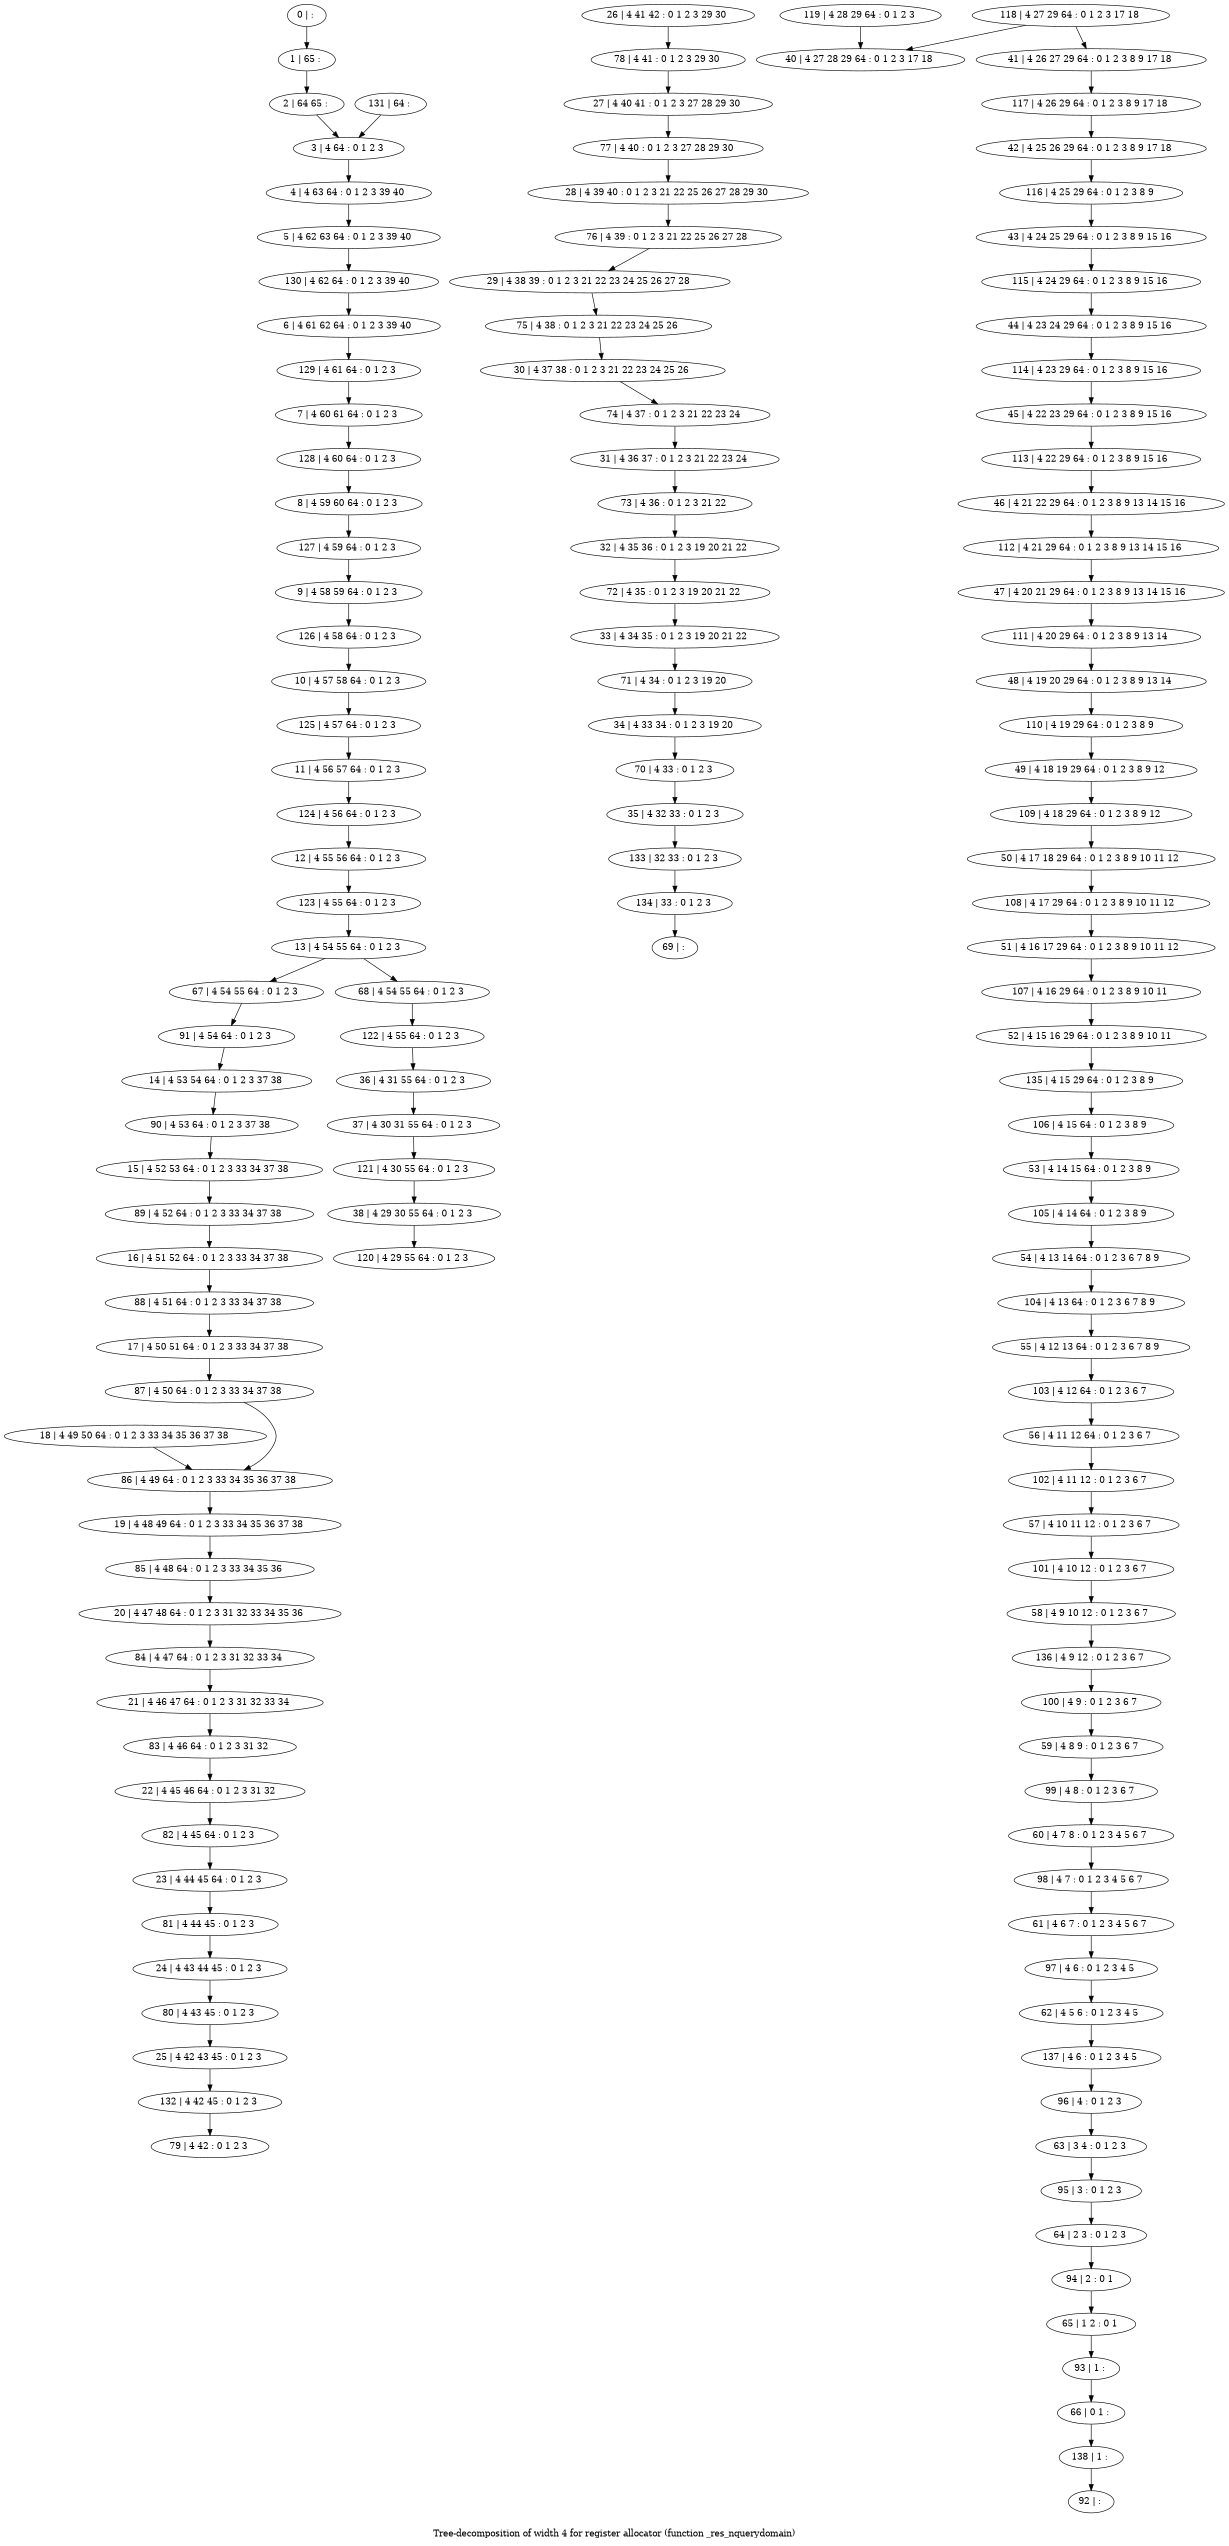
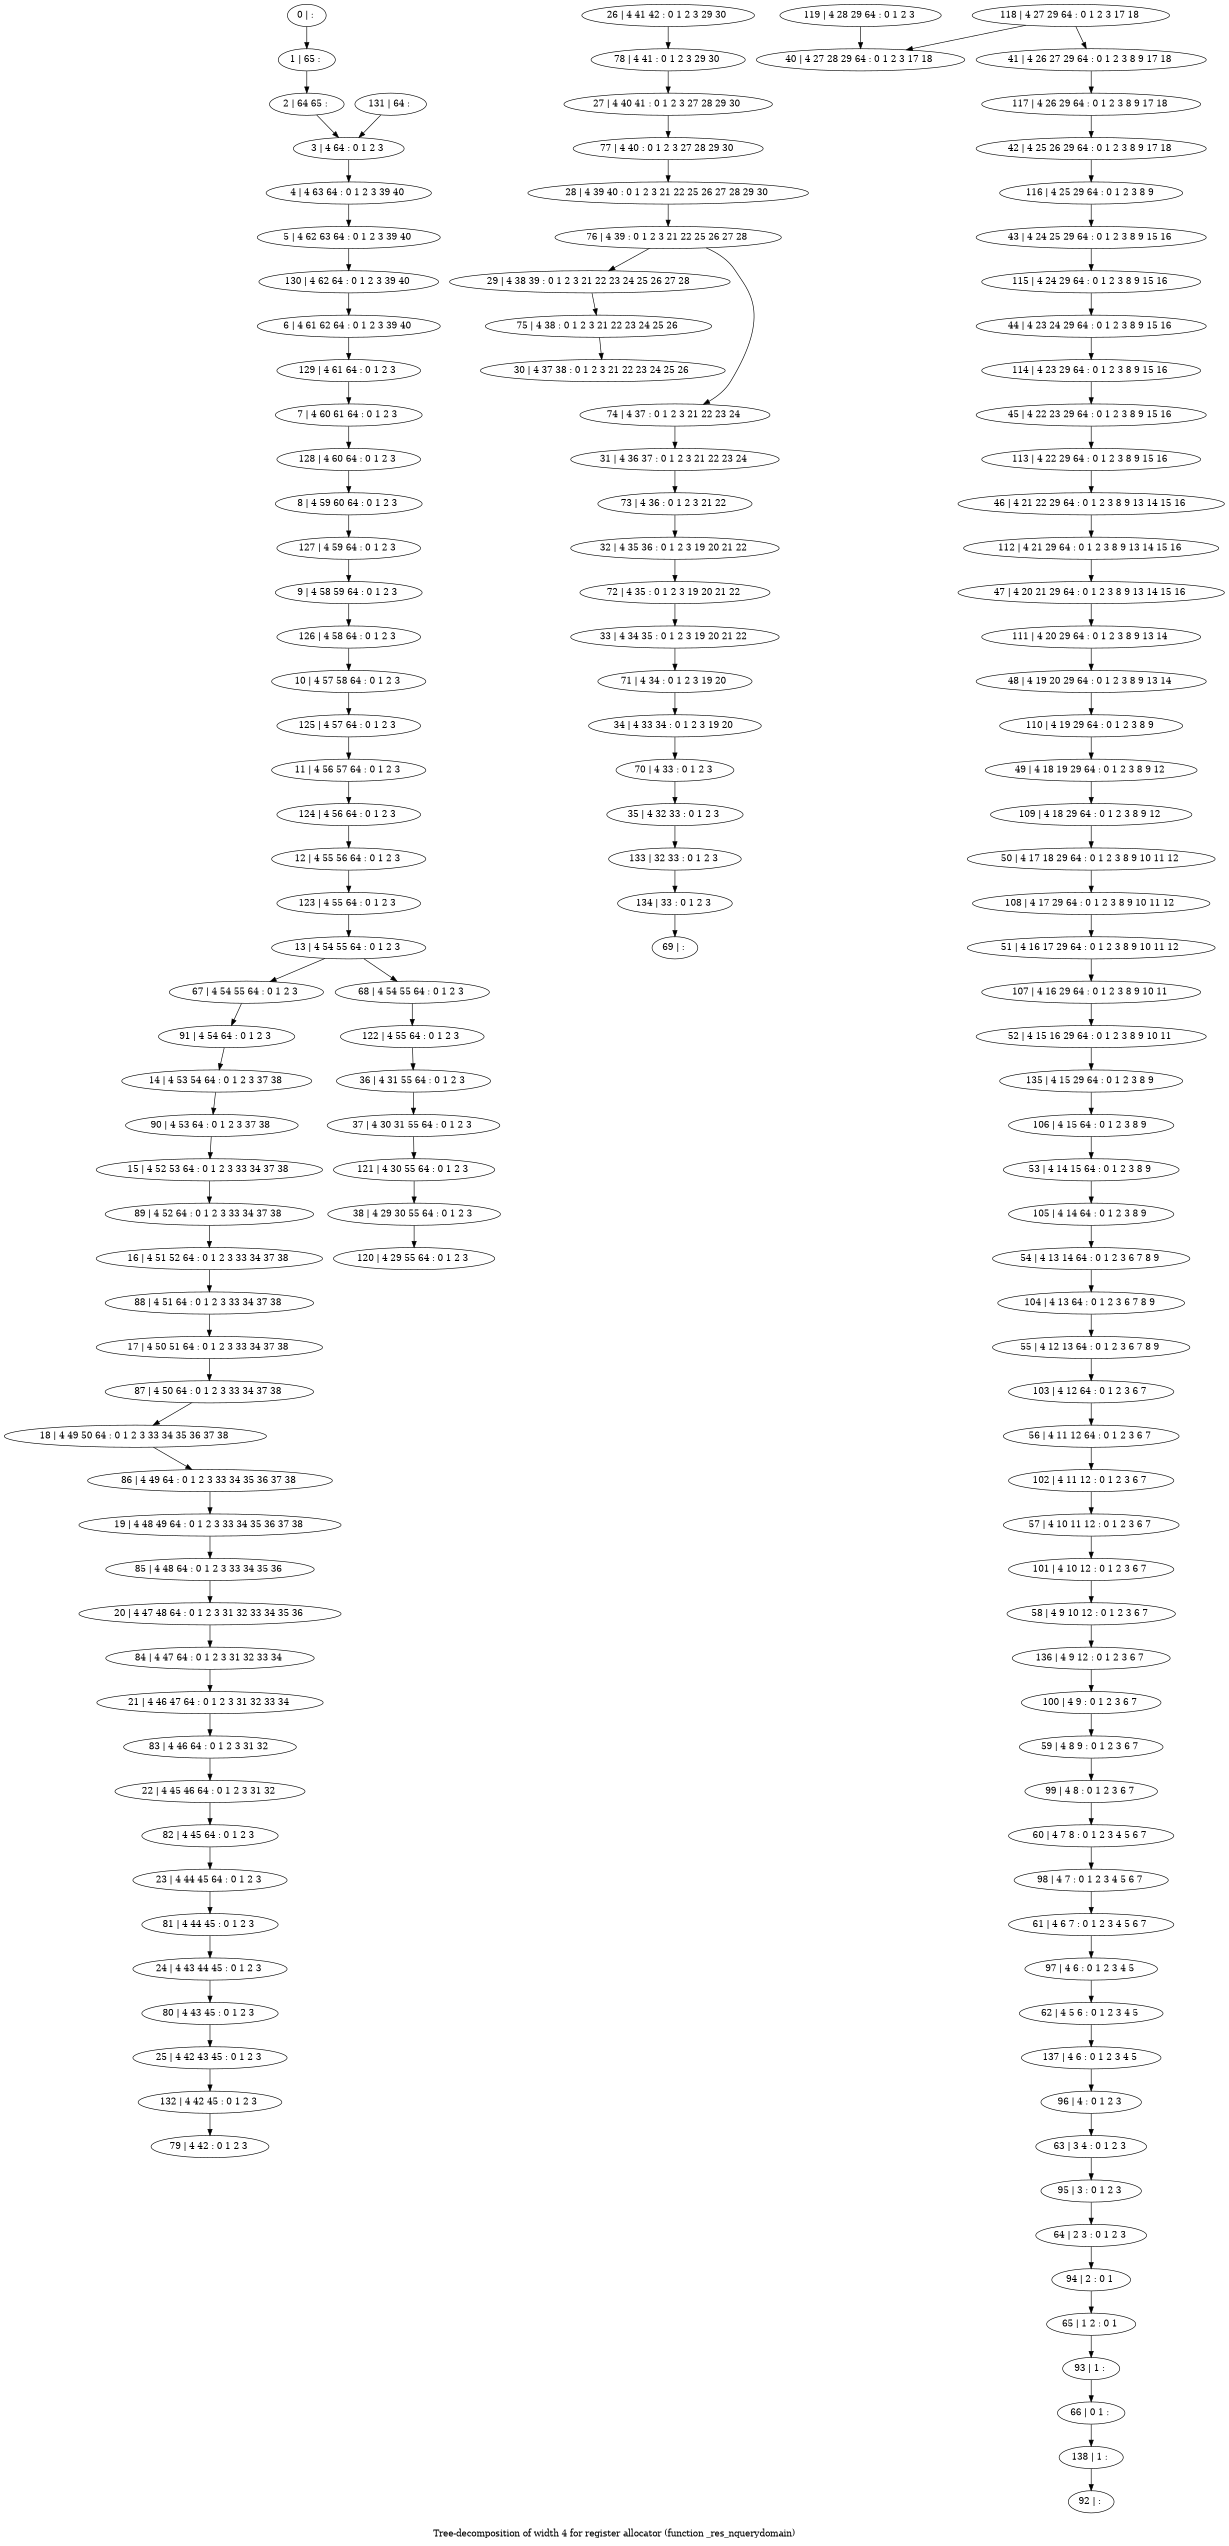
edge "30 | 4 37 38 : 0 1 2 3 21 22 23 24 25 26" -> "74 | 4 37 : 0 1 2 3 21 22 23 24": now "76 | 4 39 : 0 1 2 3 21 22 25 26 27 28" -> "74 | 4 37 : 0 1 2 3 21 22 23 24"
edge "87 | 4 50 64 : 0 1 2 3 33 34 37 38" -> "86 | 4 49 64 : 0 1 2 3 33 34 35 36 37 38": now "87 | 4 50 64 : 0 1 2 3 33 34 37 38" -> "18 | 4 49 50 64 : 0 1 2 3 33 34 35 36 37 38"
